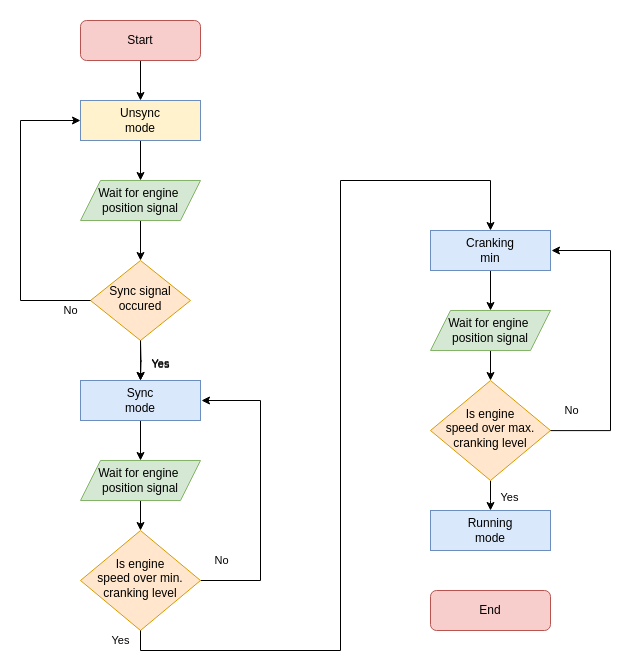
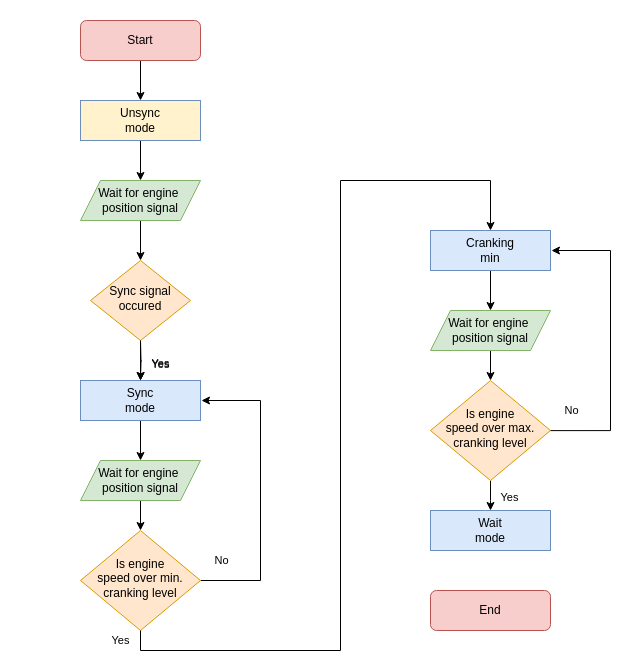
edge "Sync signal occured" -> "Unsync mode": removed, label "No"
node "Running mode": label "Running mode" -> "Wait mode"
